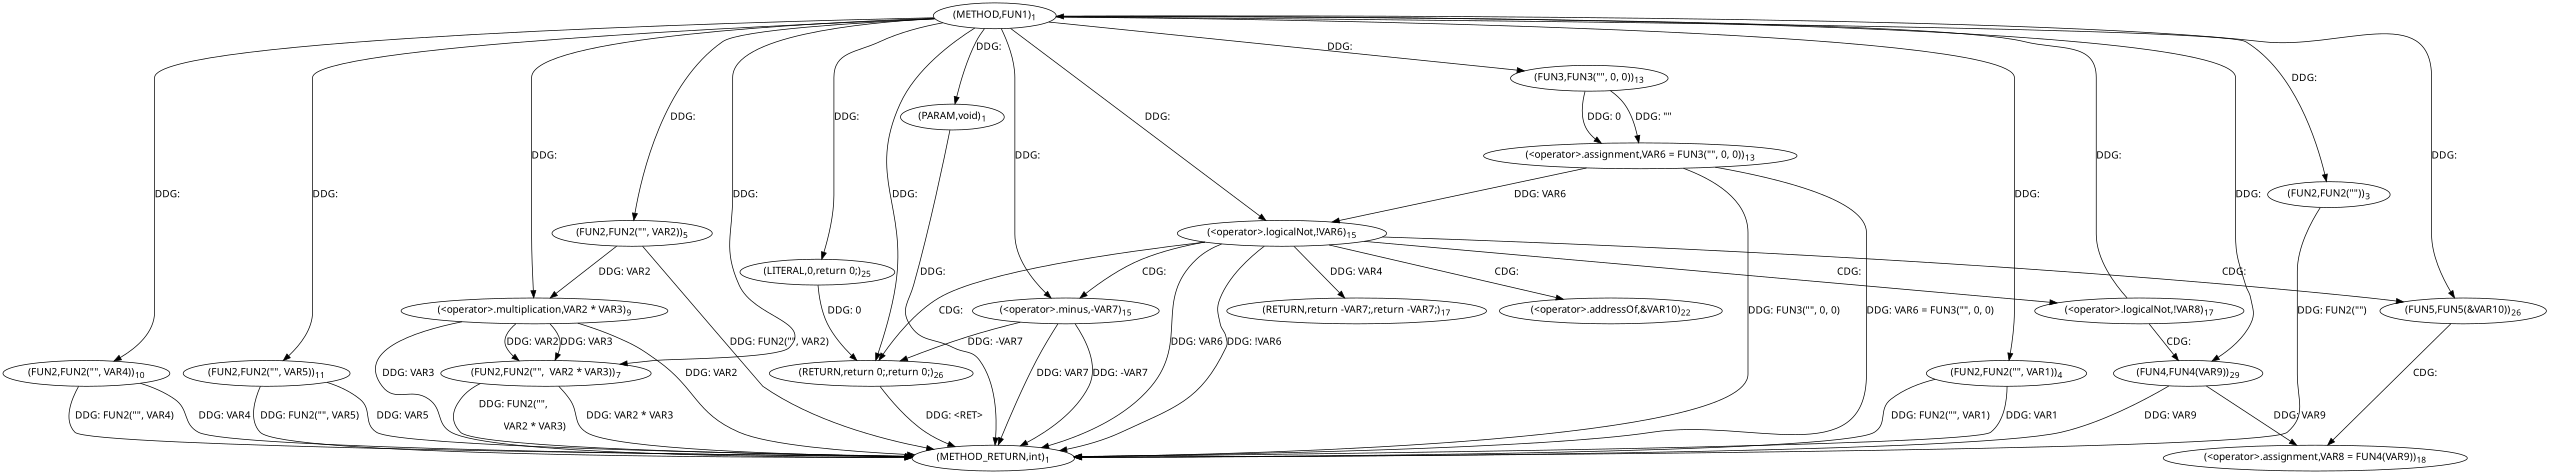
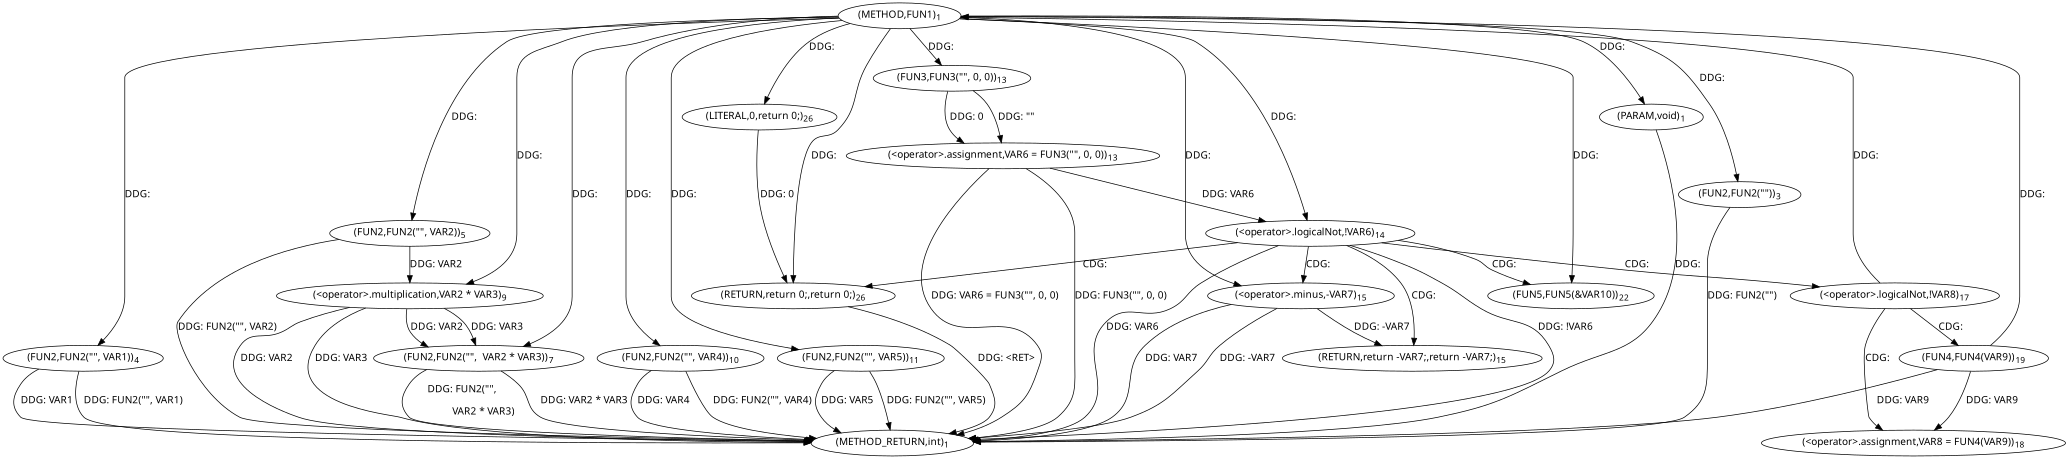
edge "(METHOD,FUN1)" -> "(FUN4,FUN4(VAR9))": reversed
node "(<operator>.logicalNot,!VAR6)": text "15" -> "14"
node "(LITERAL,0,return 0;)": text "25" -> "26"
edge "(<operator>.logicalNot,!VAR6)" -> "(RETURN,return -VAR7;,return -VAR7;)": label "DDG: VAR4" -> "CDG: "
node "(RETURN,return -VAR7;,return -VAR7;)": text "17" -> "15"
node "(FUN5,FUN5(&VAR10))": text "26" -> "22"
node "(<operator>.addressOf,&VAR10)": removed
edge "(<operator>.minus,-VAR7)" -> "(RETURN,return 0;,return 0;)": now "(<operator>.minus,-VAR7)" -> "(RETURN,return -VAR7;,return -VAR7;)"
node "(FUN4,FUN4(VAR9))": text "29" -> "19"
edge "(FUN5,FUN5(&VAR10))" -> "(<operator>.assignment,VAR8 = FUN4(VAR9))": now "(<operator>.logicalNot,!VAR8)" -> "(<operator>.assignment,VAR8 = FUN4(VAR9))"
